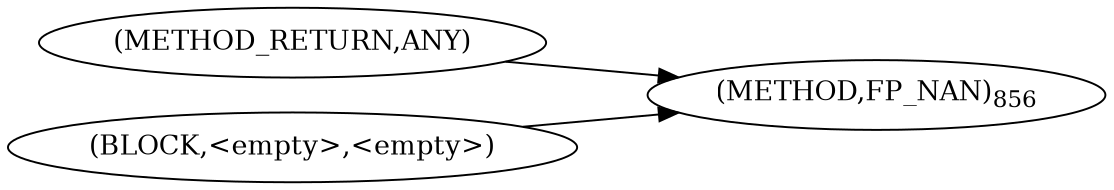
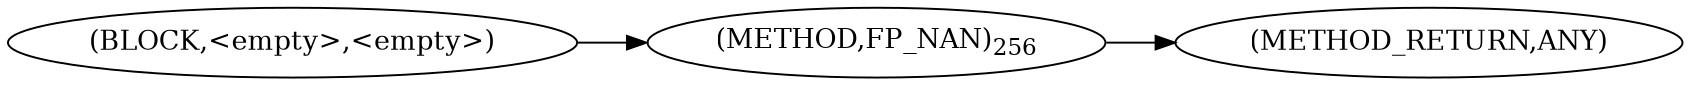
edge "(METHOD_RETURN,ANY)" -> "(METHOD,FP_NAN)": reversed
node "(METHOD,FP_NAN)": text "856" -> "256"
